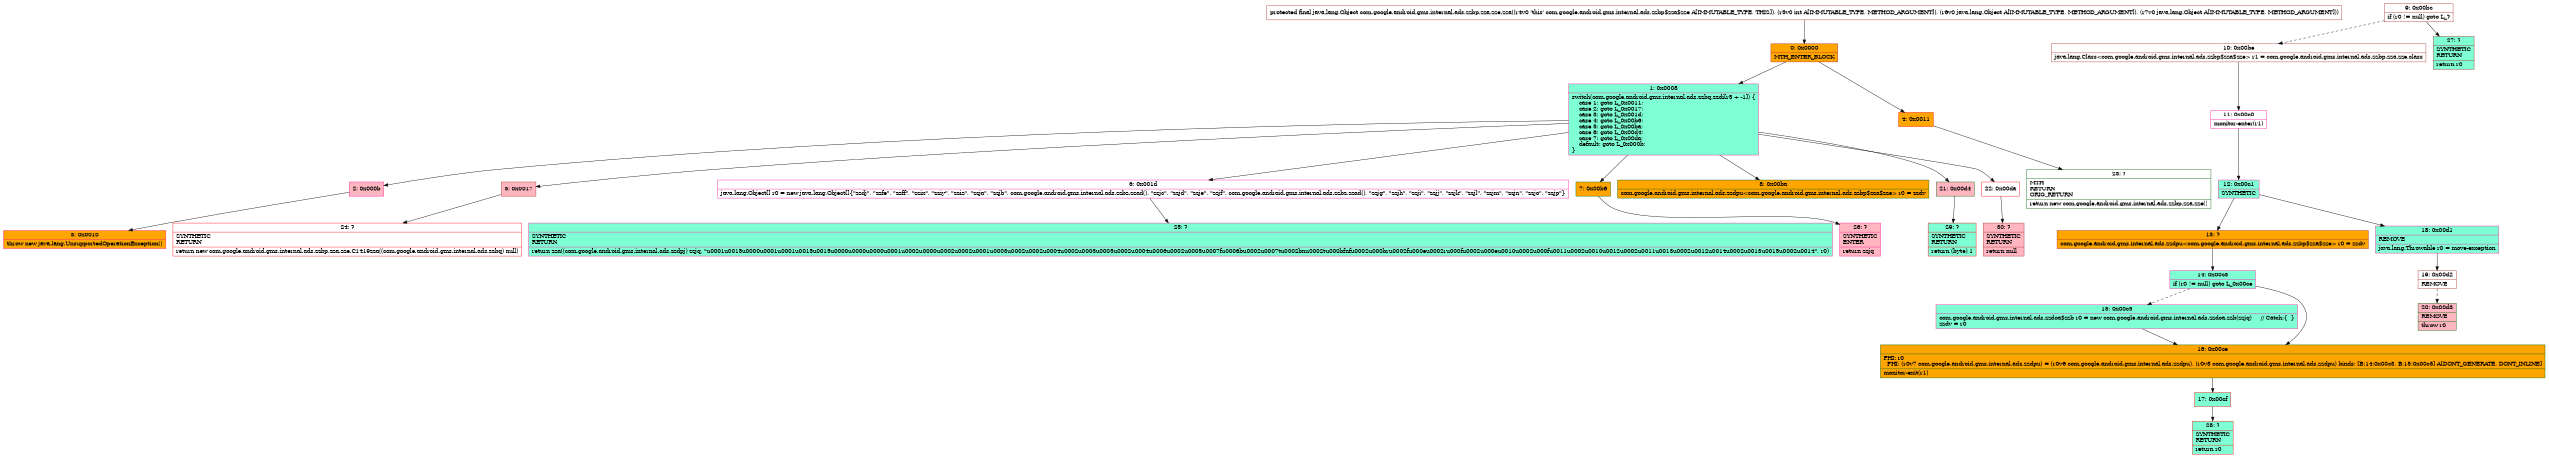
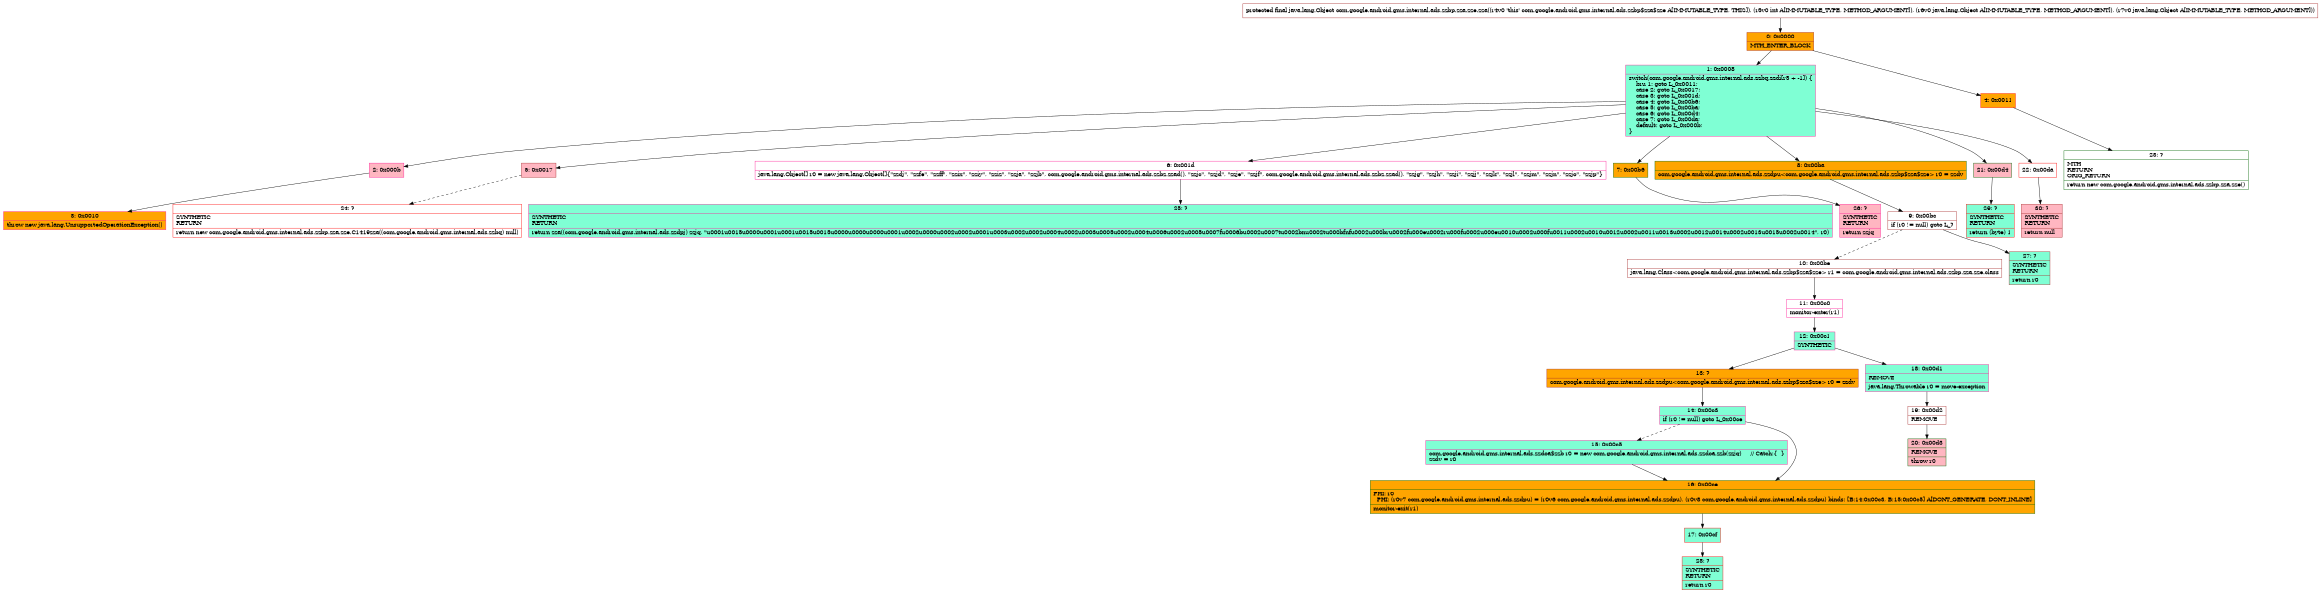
node "1: 0x0008": text "case 1: goto L_0x0011;" -> "bru 1: goto L_0x0011;"
edge "8: 0x00ba" -> "9: 0x00bc": added
edge "5: 0x0017" -> "24: ?": style solid -> dashed
node "26: ?": text "ENTER" -> "RETURN"
edge "19: 0x00d2" -> "20: 0x00d3": style dashed -> solid
